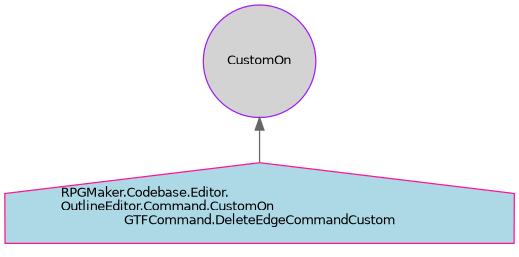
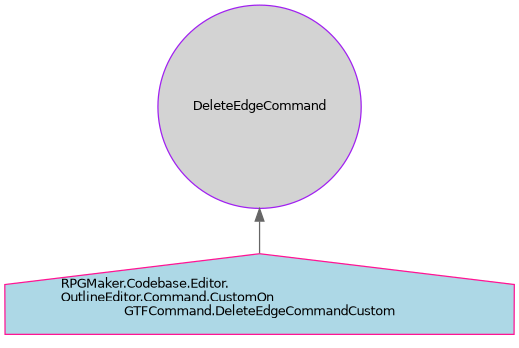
node "CustomOn": label "CustomOn" -> "DeleteEdgeCommand"
